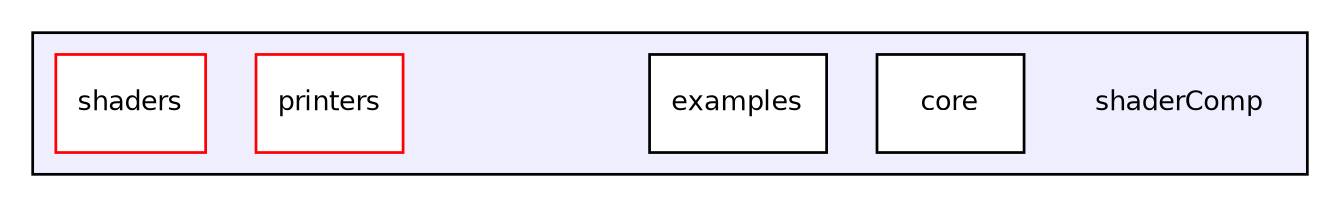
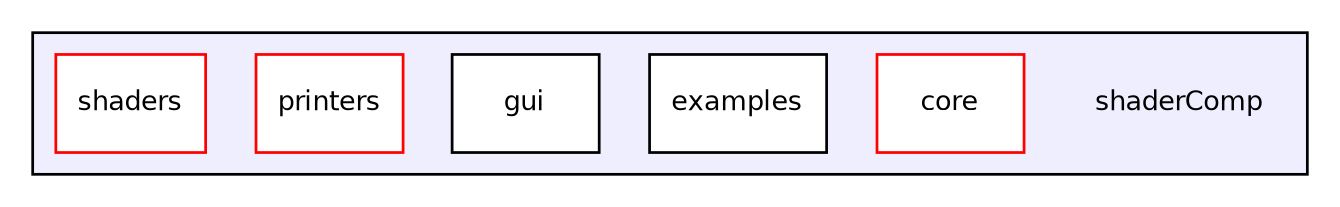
node "gui": added
node "core": color black -> red
